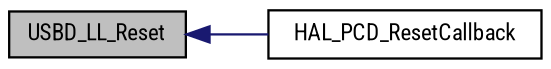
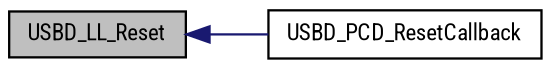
node "HAL_PCD_ResetCallback": label "HAL_PCD_ResetCallback" -> "USBD_PCD_ResetCallback"
